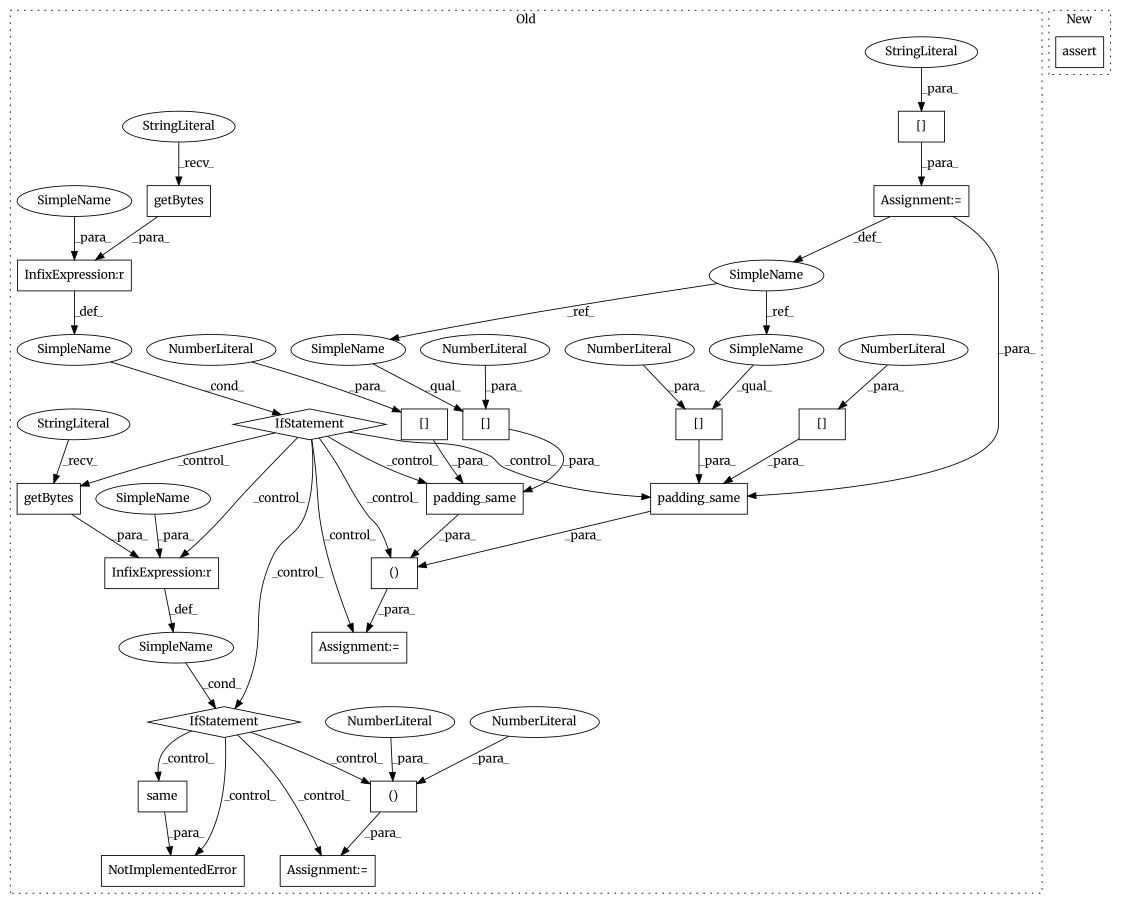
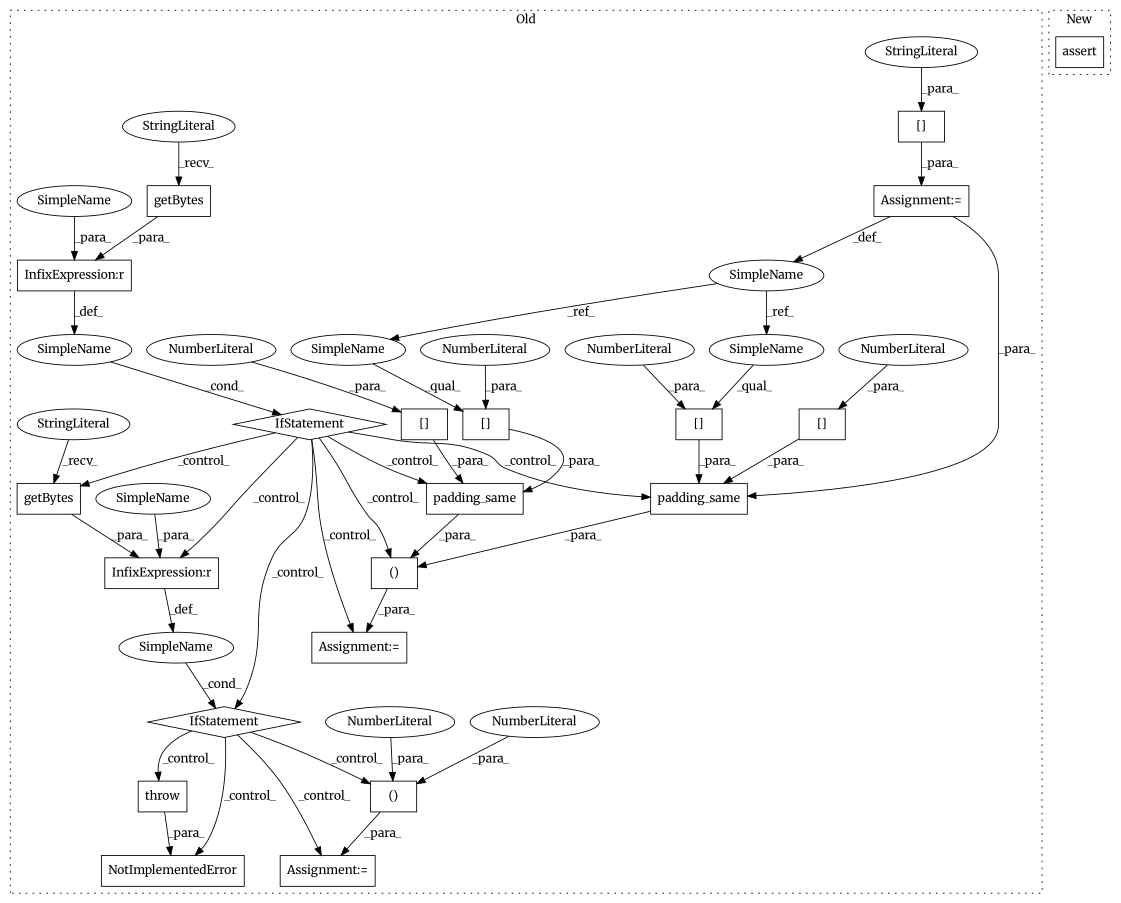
node "same": label "same" -> "throw"
